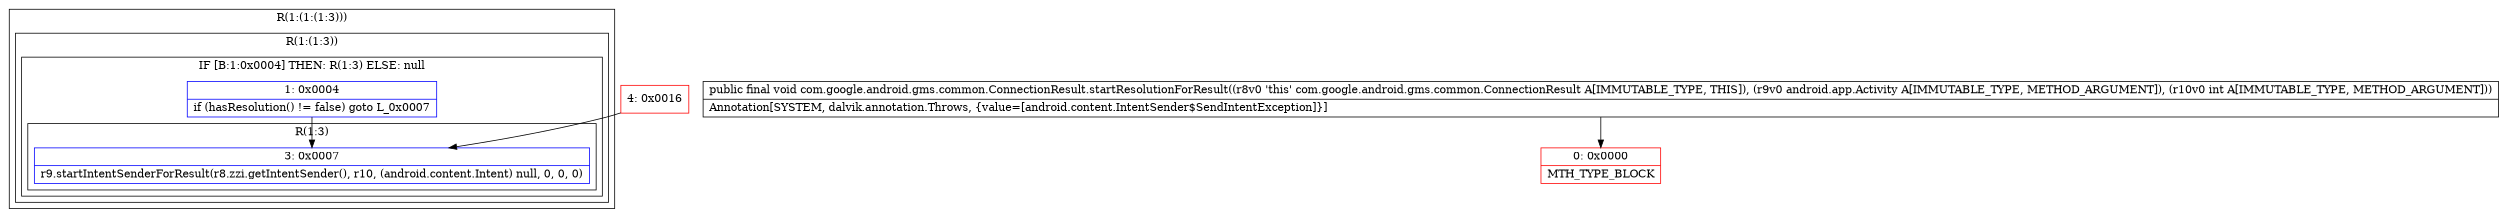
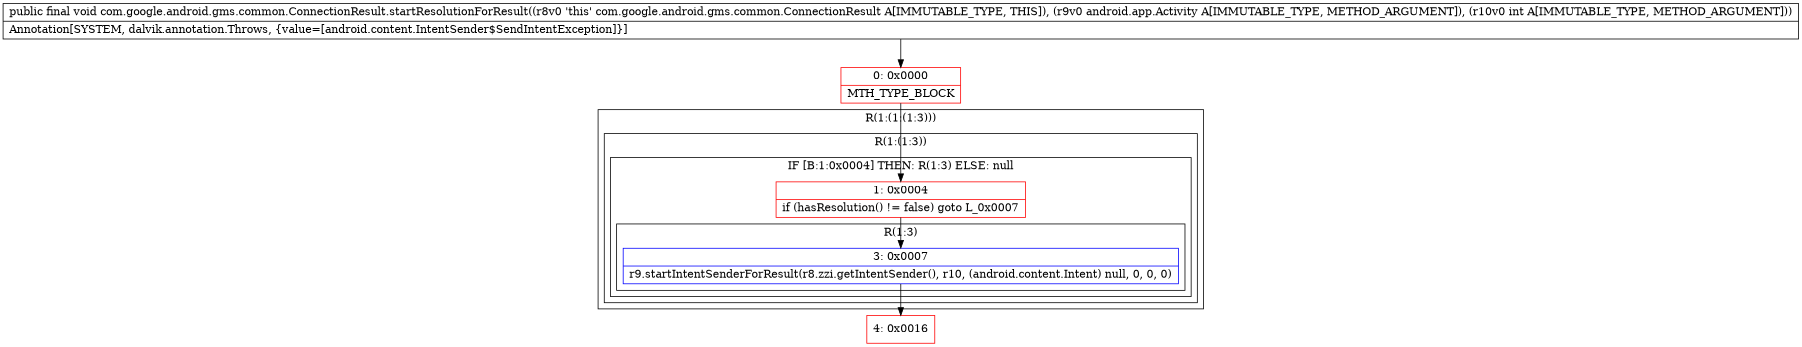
node "1: 0x0004": color blue -> red
edge "4: 0x0016" -> "3: 0x0007": reversed
edge "0: 0x0000" -> "1: 0x0004": added
